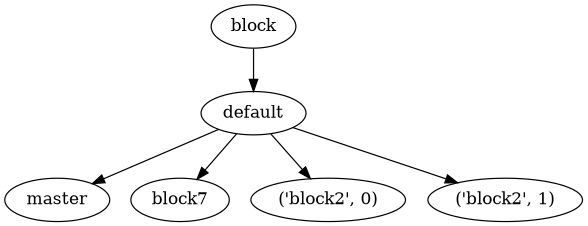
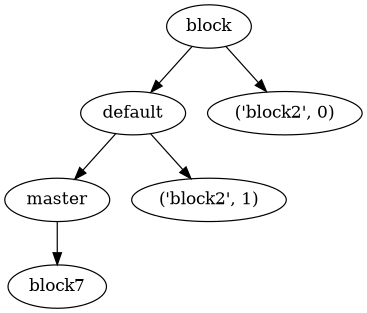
edge "default" -> "block7": now "master" -> "block7"
edge "default" -> "('block2', 0)": now "block" -> "('block2', 0)"
